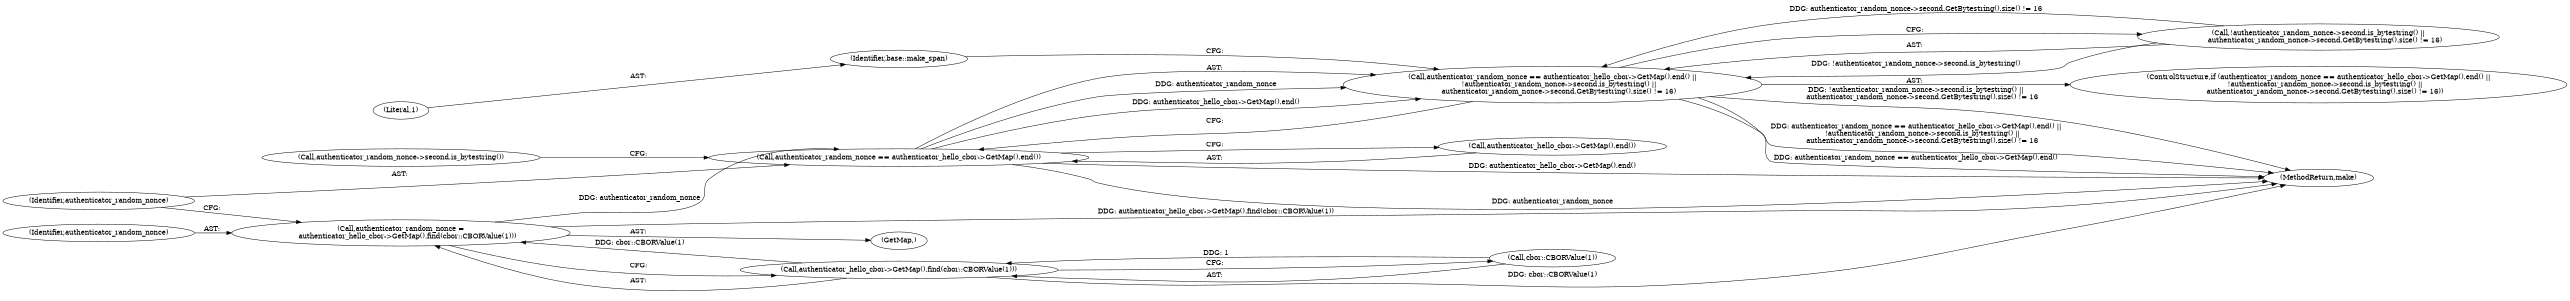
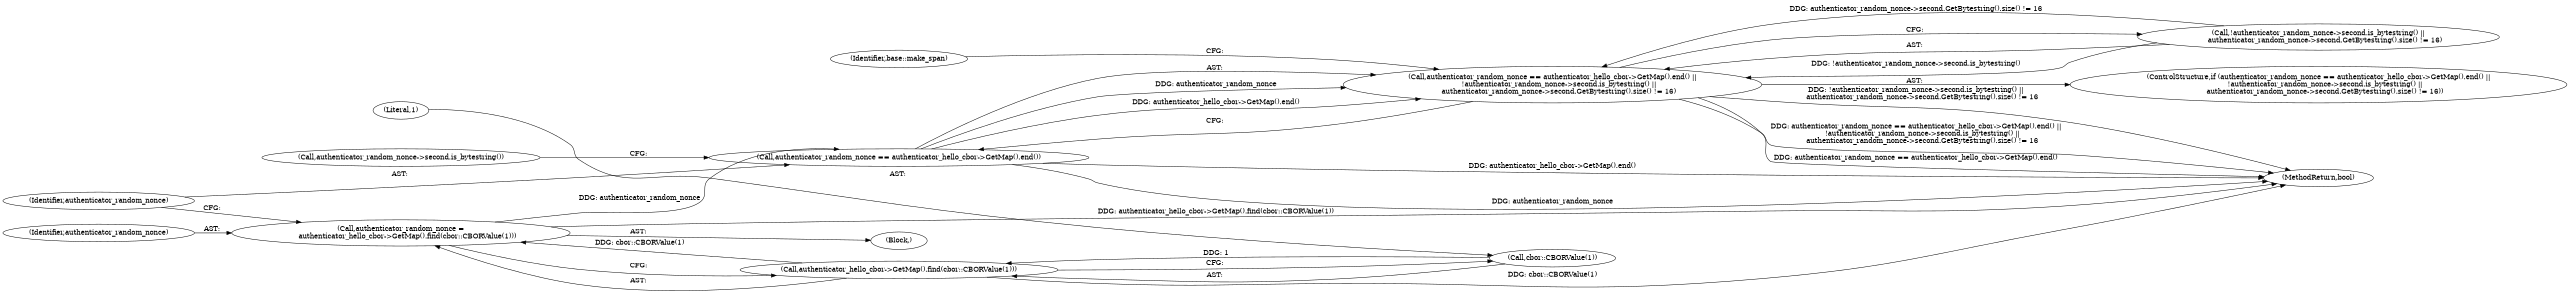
edge "(Literal,1)" -> "(Identifier,base::make_span)": now "(Literal,1)" -> "(Call,cbor::CBORValue(1))"
node "(Call,authenticator_hello_cbor->GetMap().end())": removed
node "(MethodReturn,make)": label "(MethodReturn,make)" -> "(MethodReturn,bool)"
node "(GetMap,)": label "(GetMap,)" -> "(Block,)"
